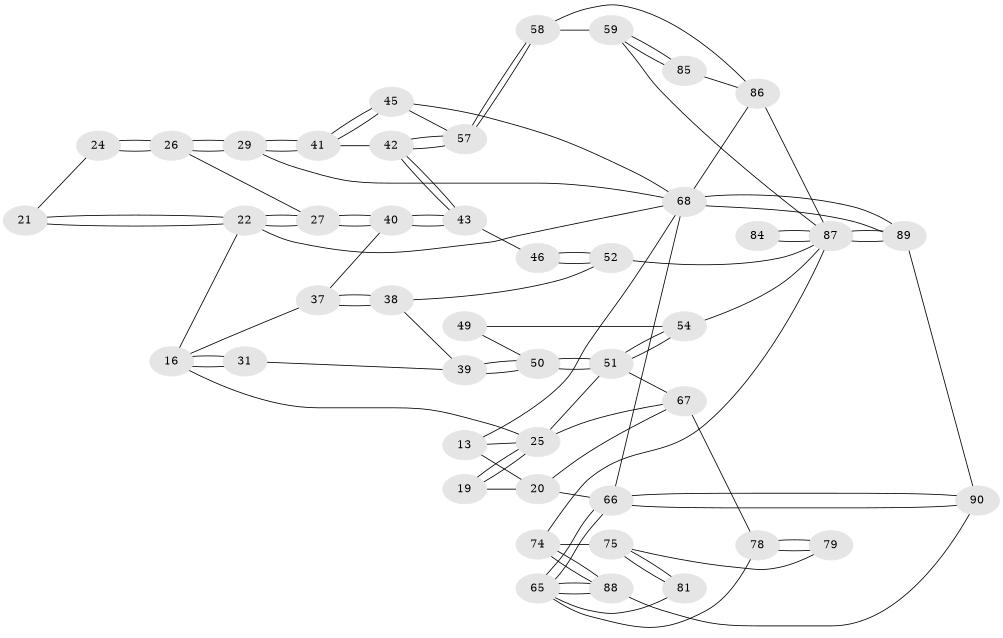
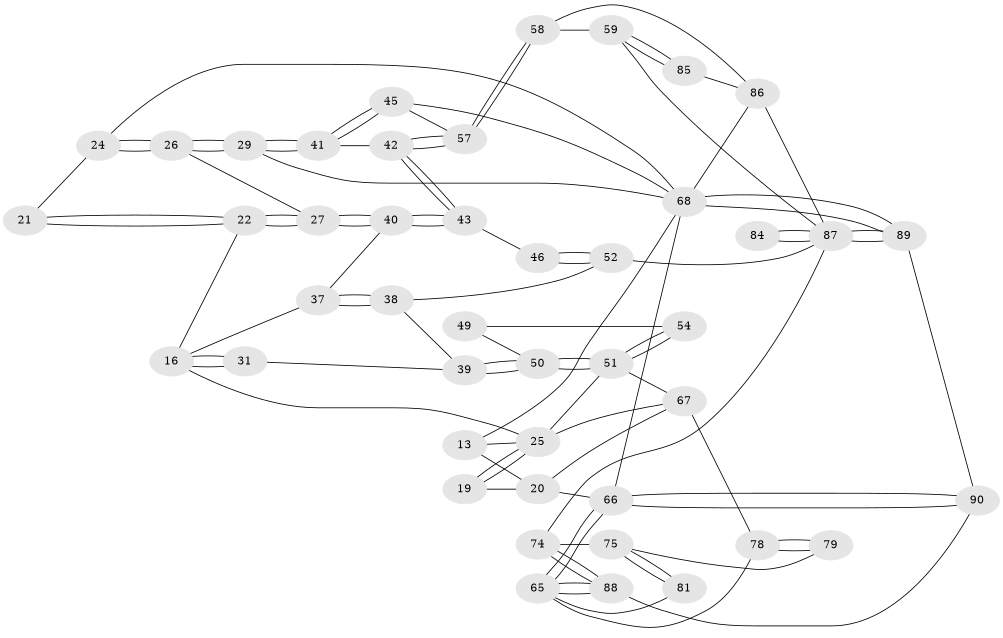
edge "68" -- "22": now "68" -- "24"
edge "87" -- "54": removed
